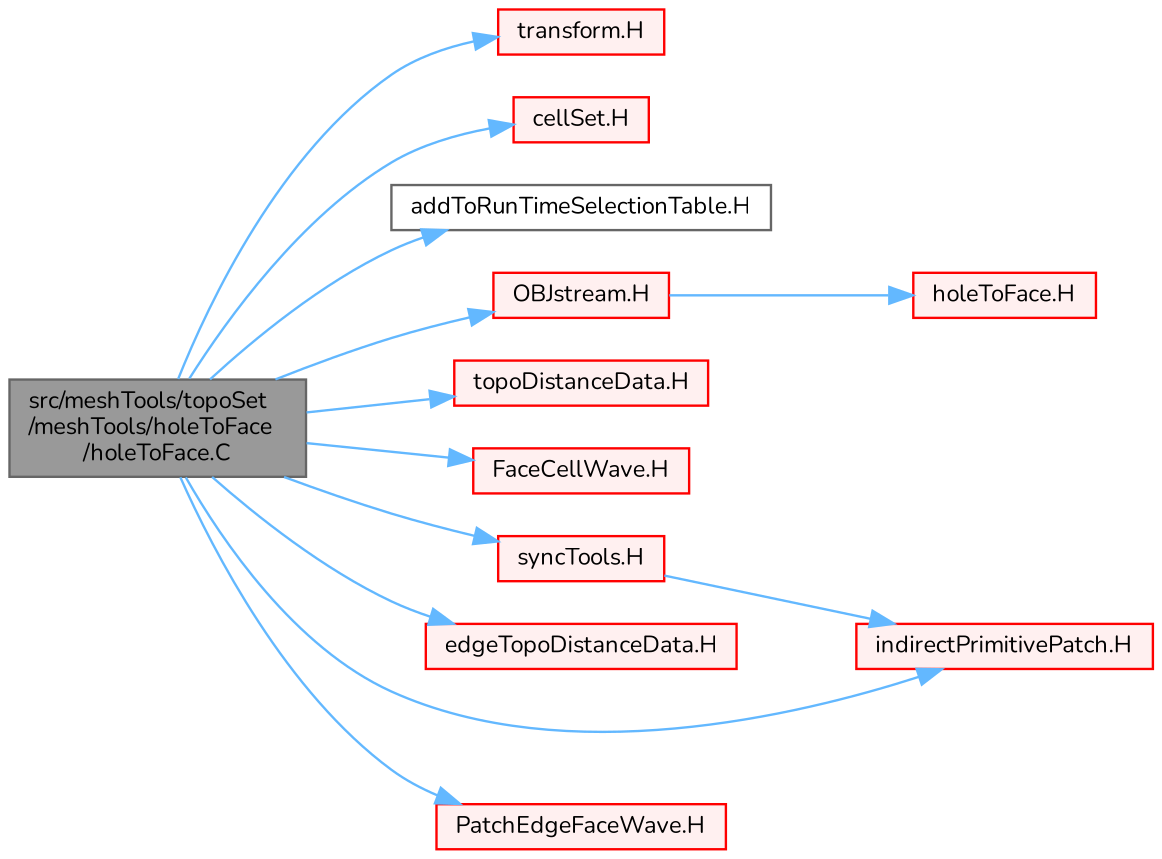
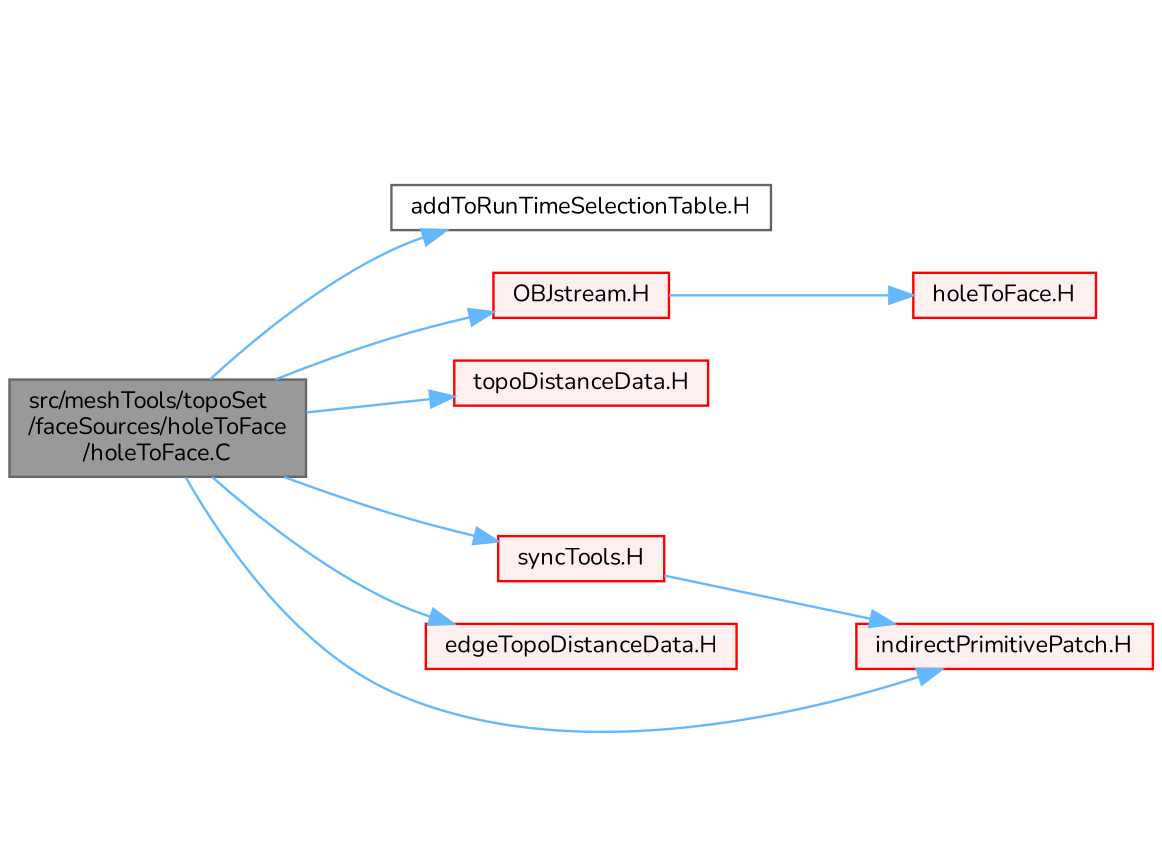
node "transform.H": removed
node "cellSet.H": removed
node "src/meshTools/topoSet /meshTools/holeToFace /holeToFace.C": label "src/meshTools/topoSet /meshTools/holeToFace /holeToFace.C" -> "src/meshTools/topoSet /faceSources/holeToFace /holeToFace.C"
node "FaceCellWave.H": removed
node "PatchEdgeFaceWave.H": removed
